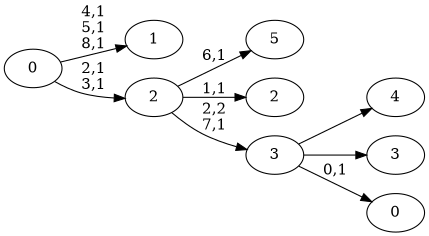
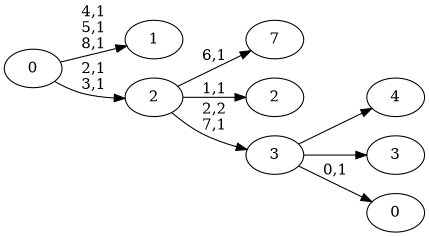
node "5": label "5" -> "7"
